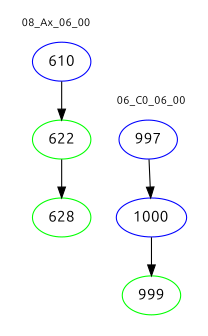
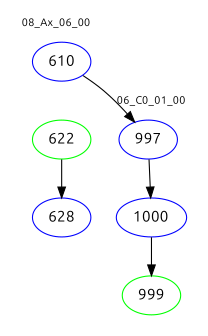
edge "610" -> "622": now "610" -> "997"
cluster "06_C0_06_00": label "06_C0_06_00" -> "06_C0_01_00"
node "628": color green -> blue
